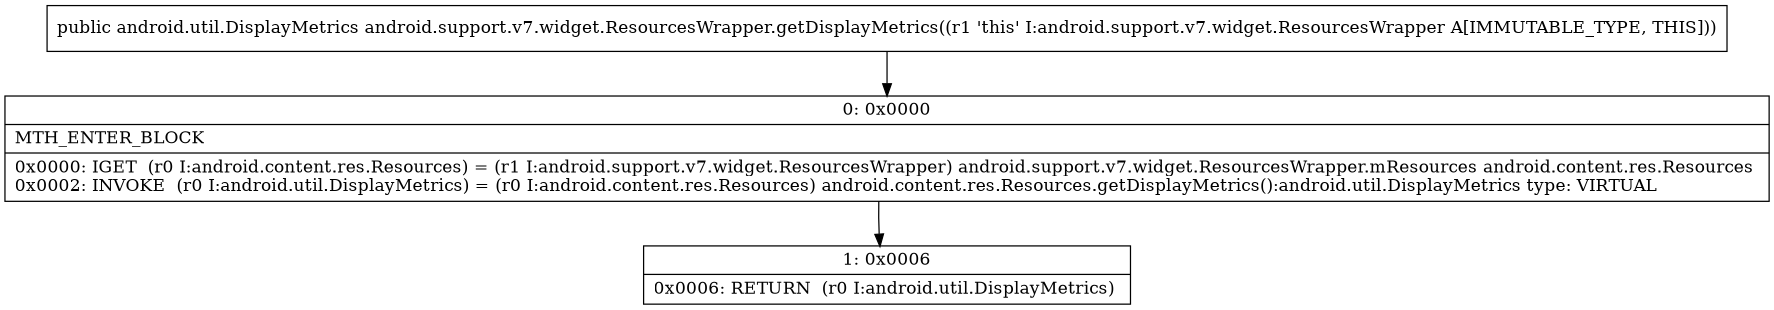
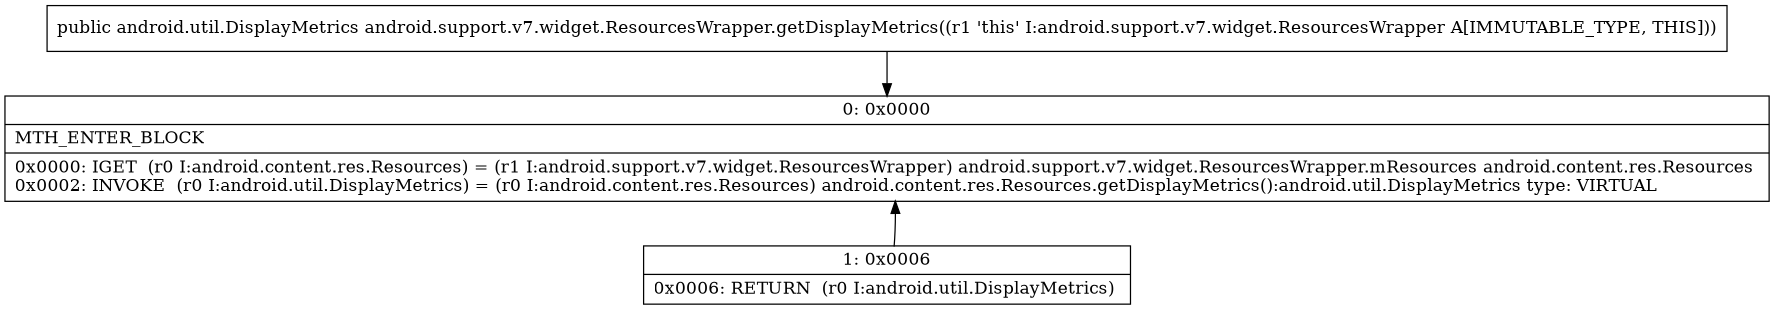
edge "0: 0x0000" -> "1: 0x0006": reversed
